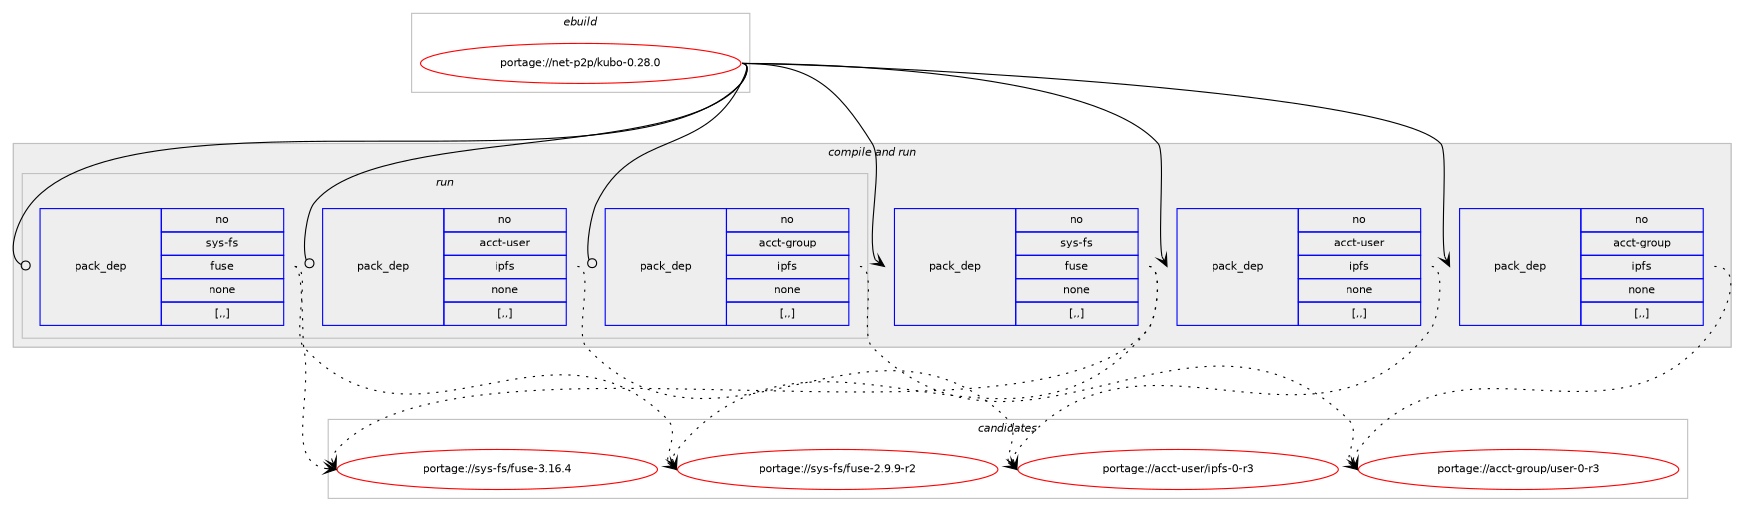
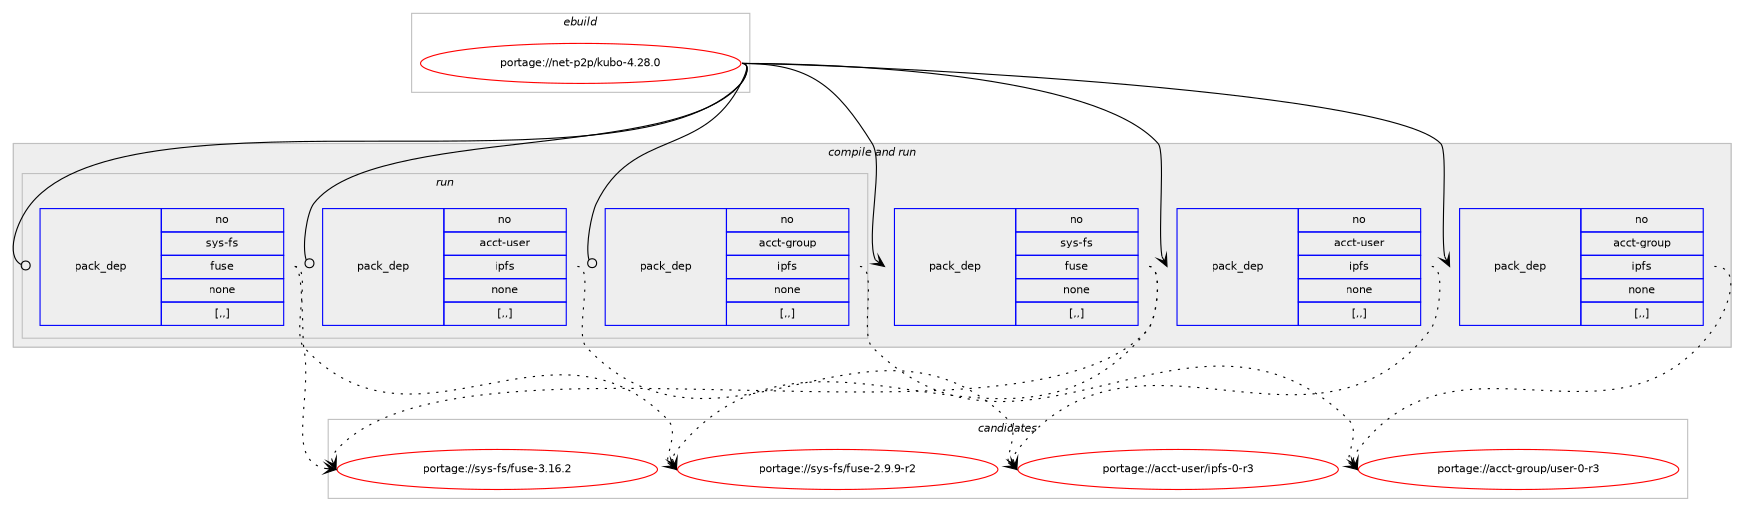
node "portage://net-p2p/kubo-0.28.0": label "portage://net-p2p/kubo-0.28.0" -> "portage://net-p2p/kubo-4.28.0"
node "portage://sys-fs/fuse-3.16.4": label "portage://sys-fs/fuse-3.16.4" -> "portage://sys-fs/fuse-3.16.2"
